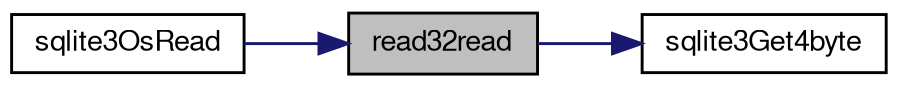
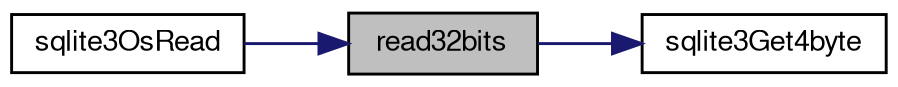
node "read32read": label "read32read" -> "read32bits"
